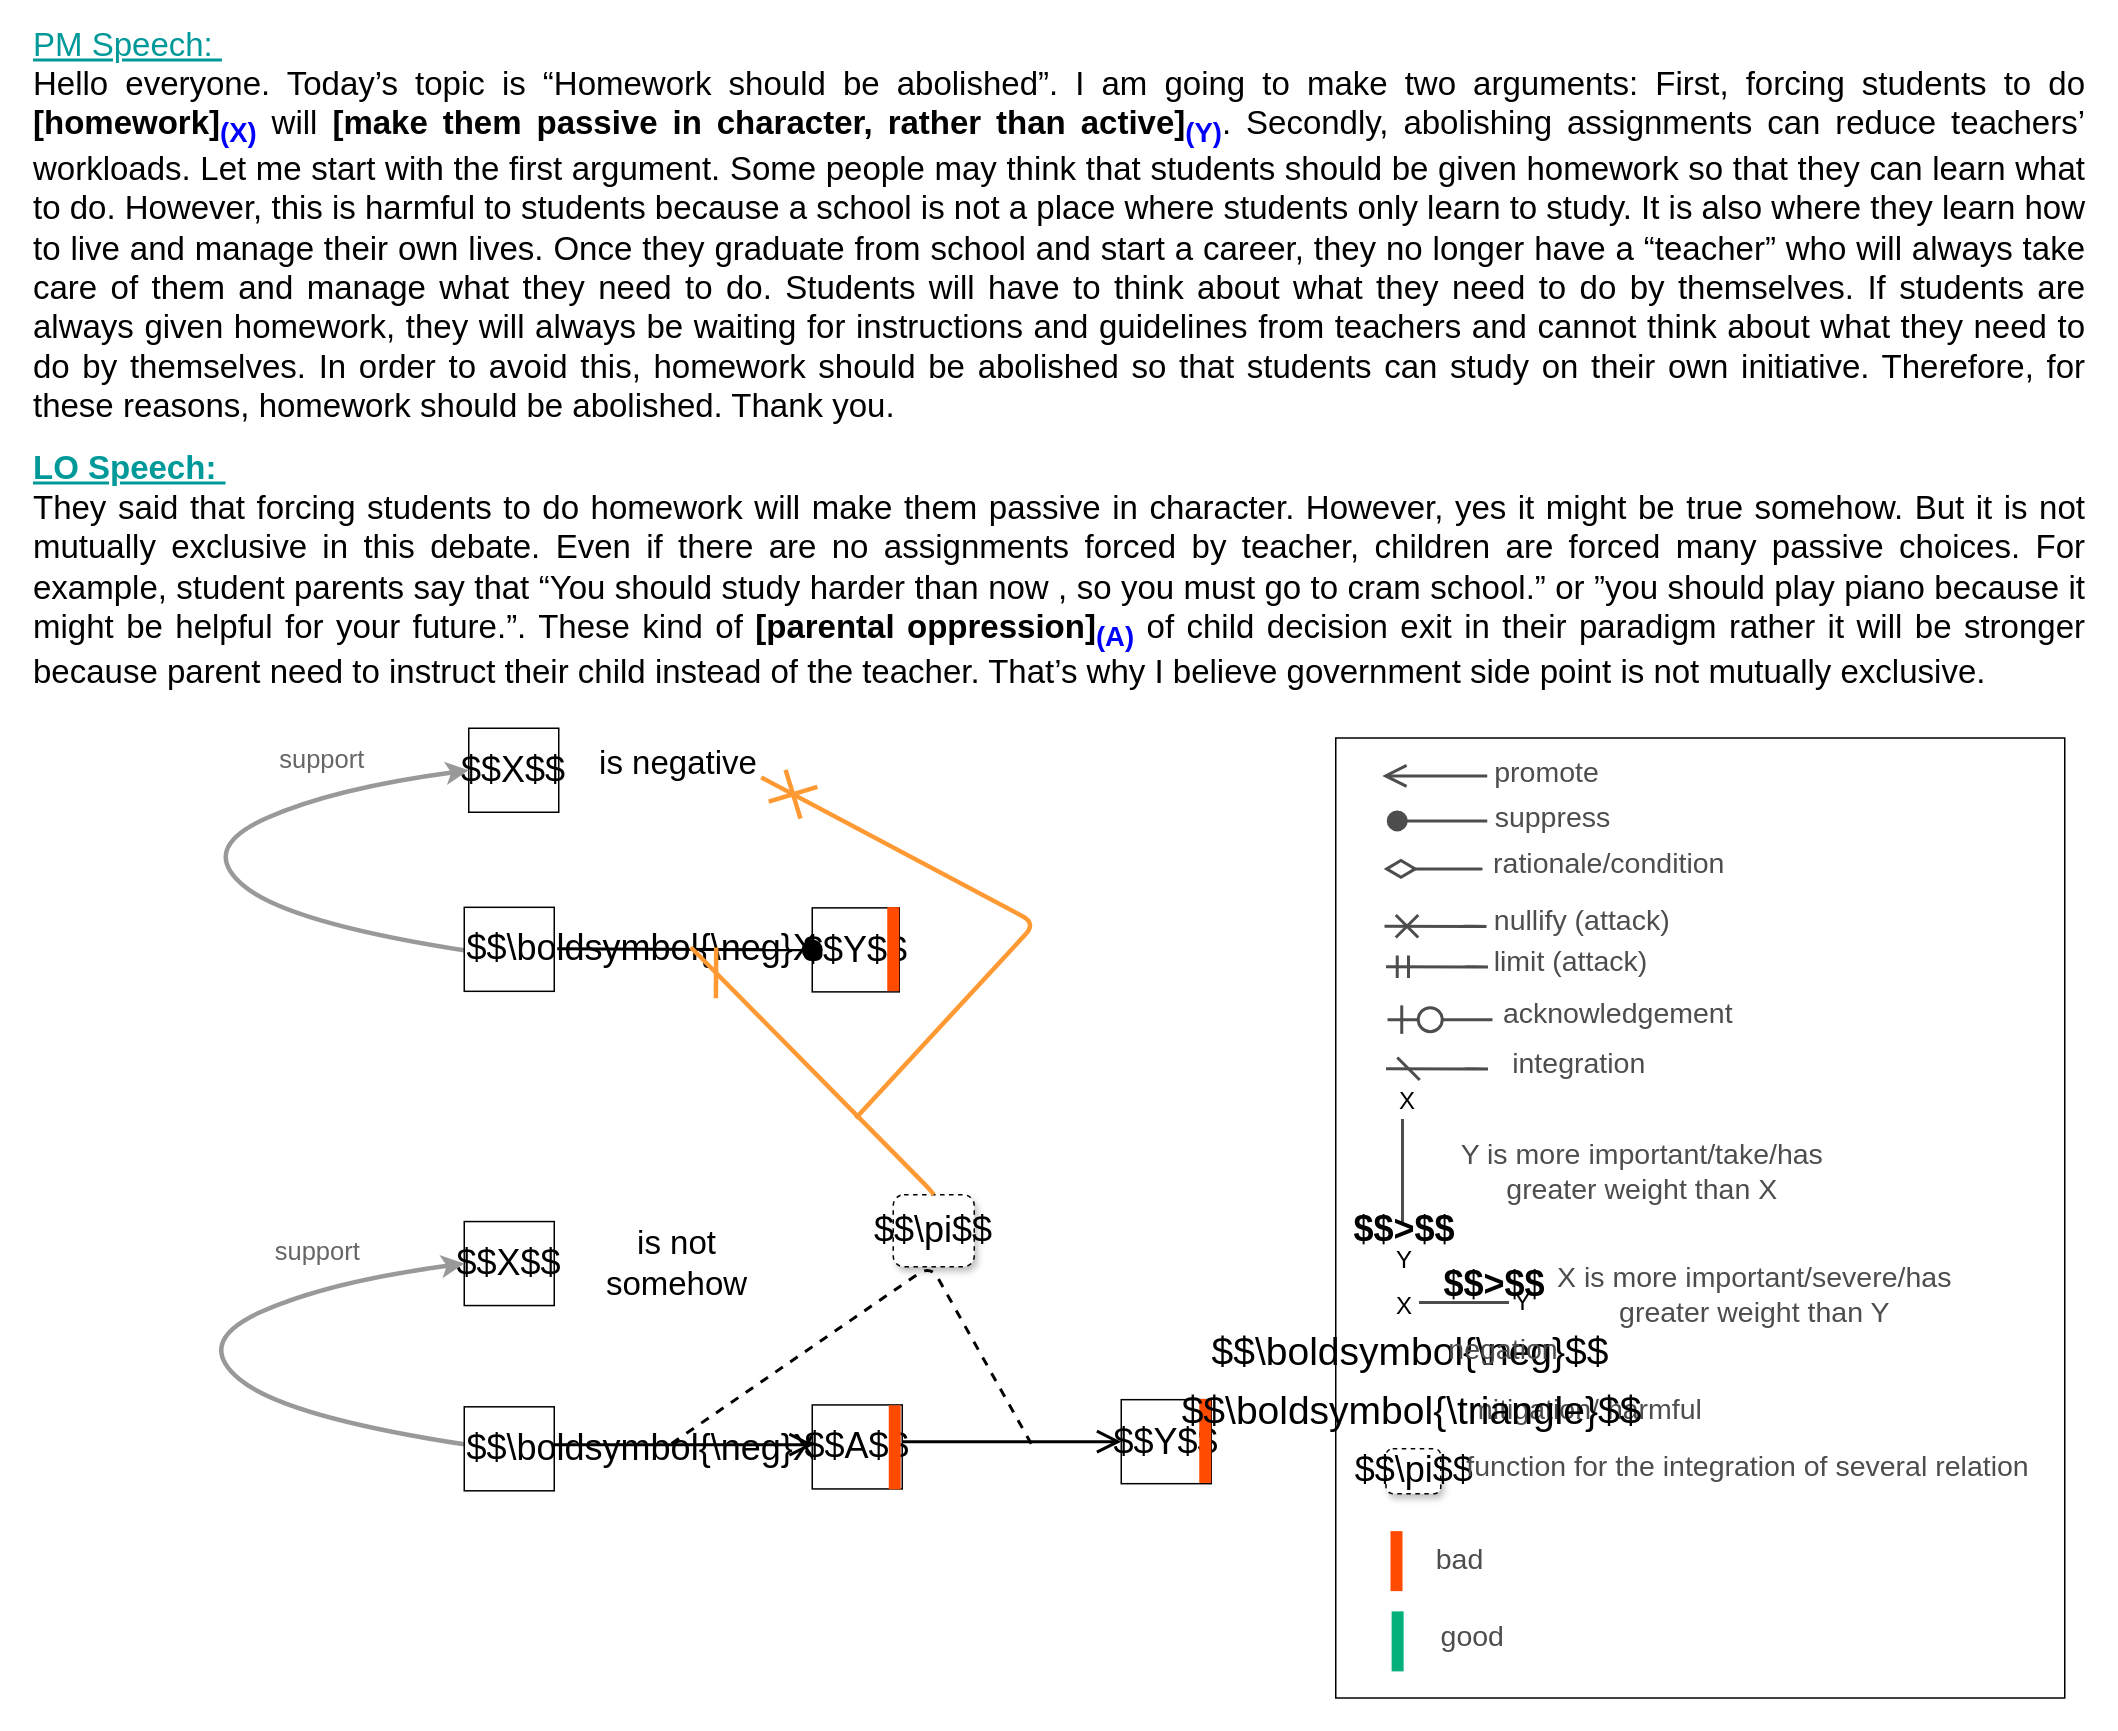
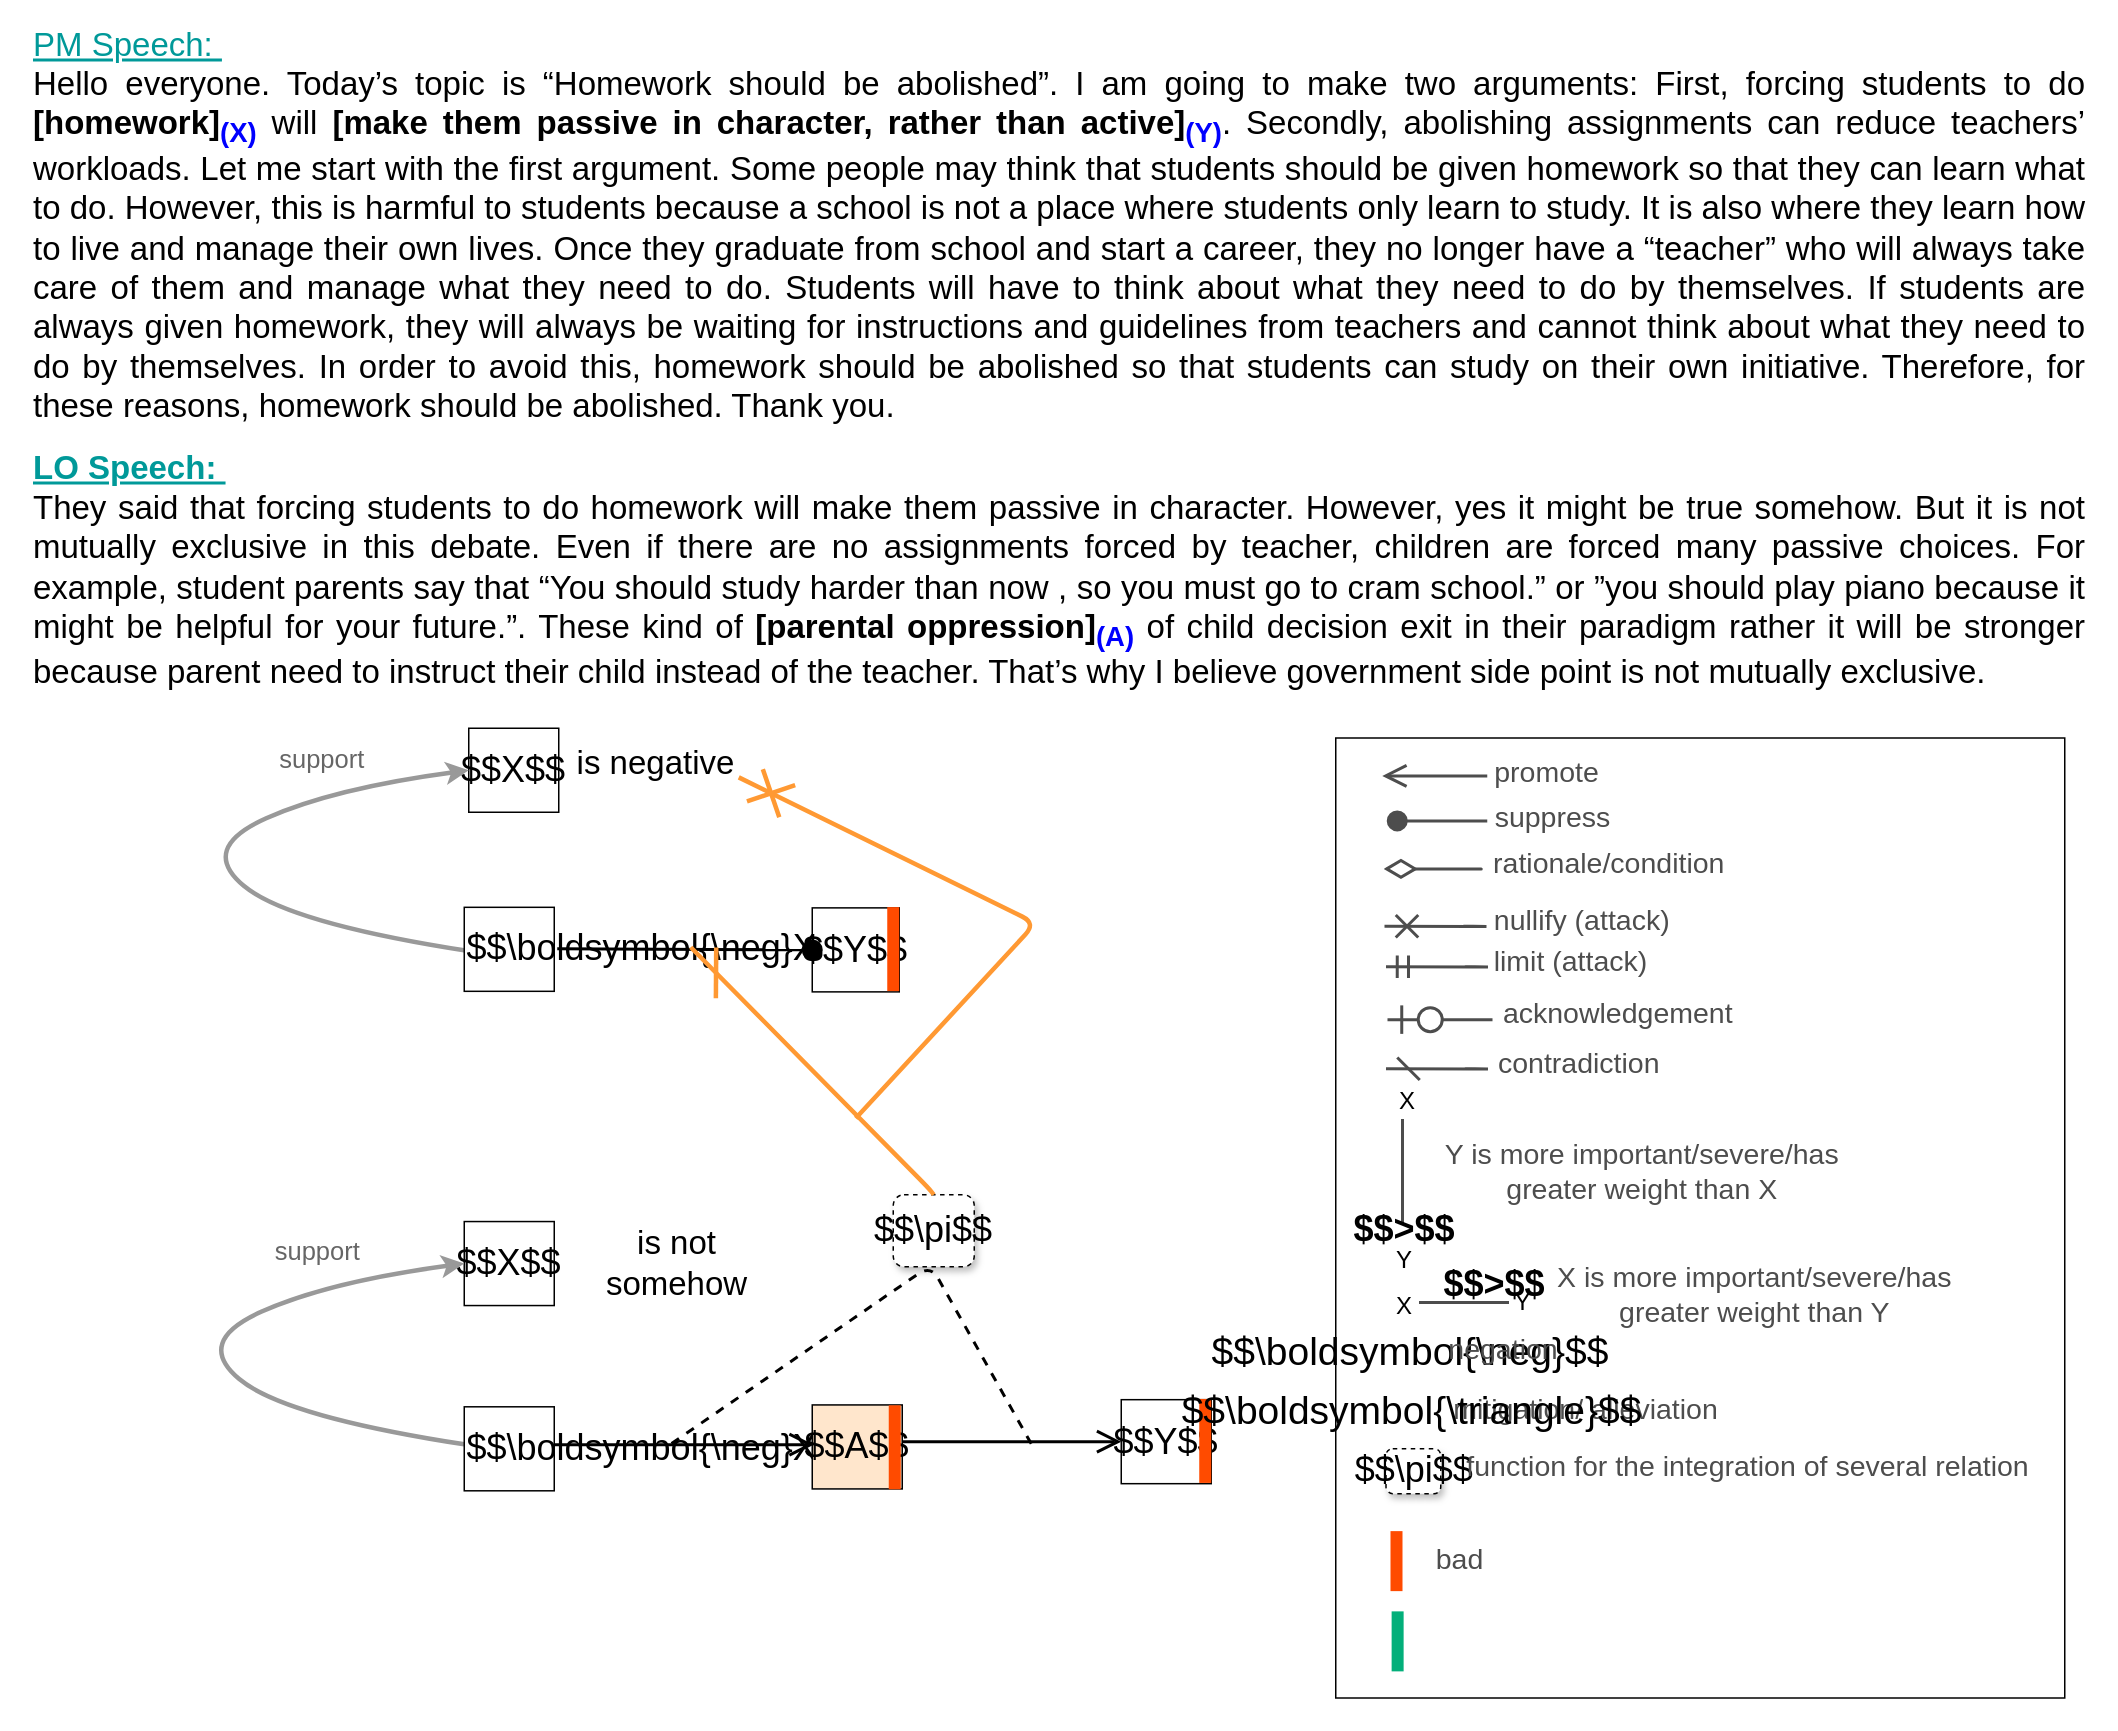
node "is negative": moved (679, 764) -> (656, 764)
node "integration": label "integration" -> "contradiction"
node "Y is more important/take/has greater weight than X": label "Y is more important/take/has greater weight than X" -> "Y is more important/severe/has greater weight than X"
node "mitigation/ harmful": label "mitigation/ harmful" -> "mitigation/ alleviation"
node "$$A$$": fillcolor #ffffff -> #ffe6cc
node "good": removed
